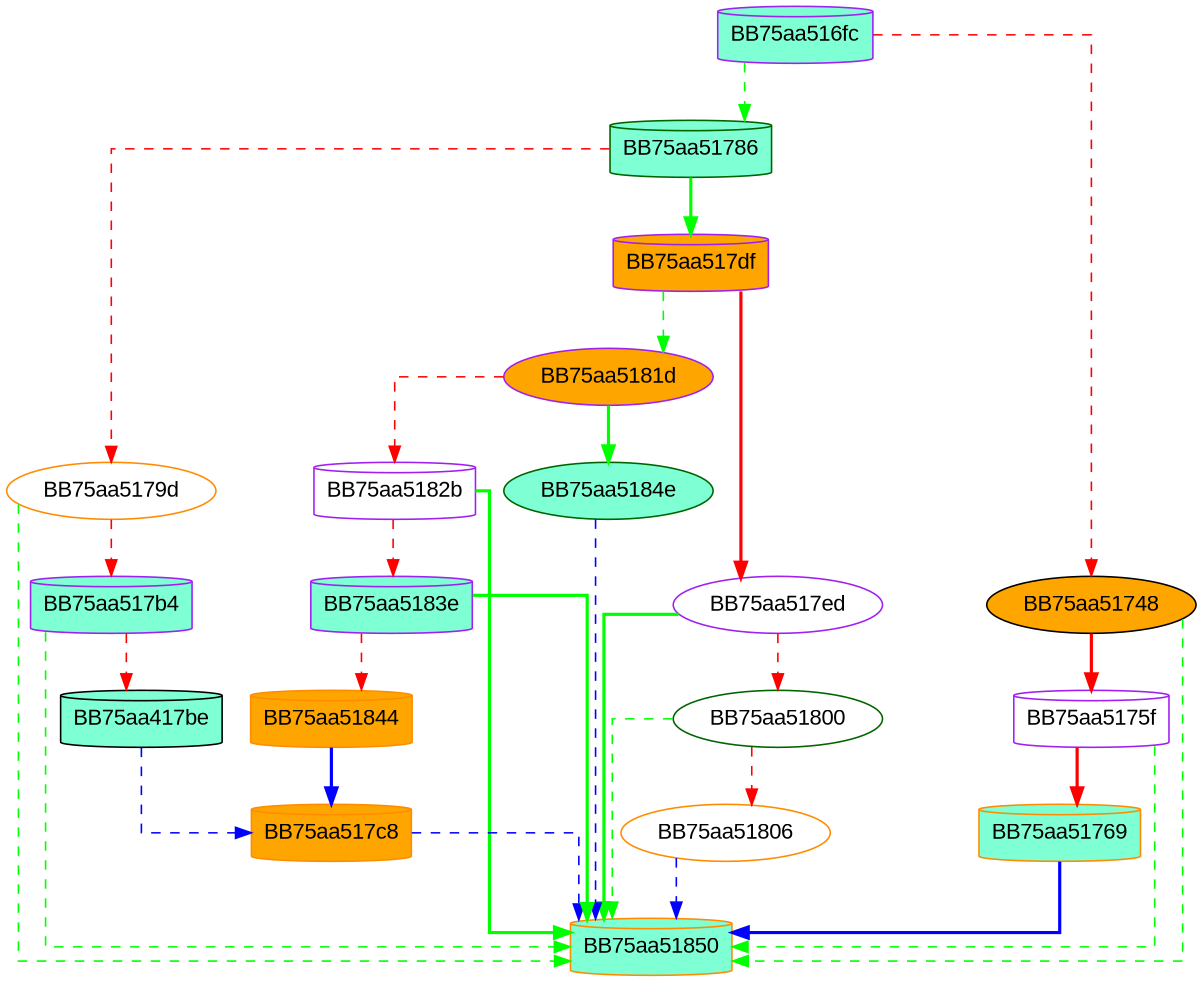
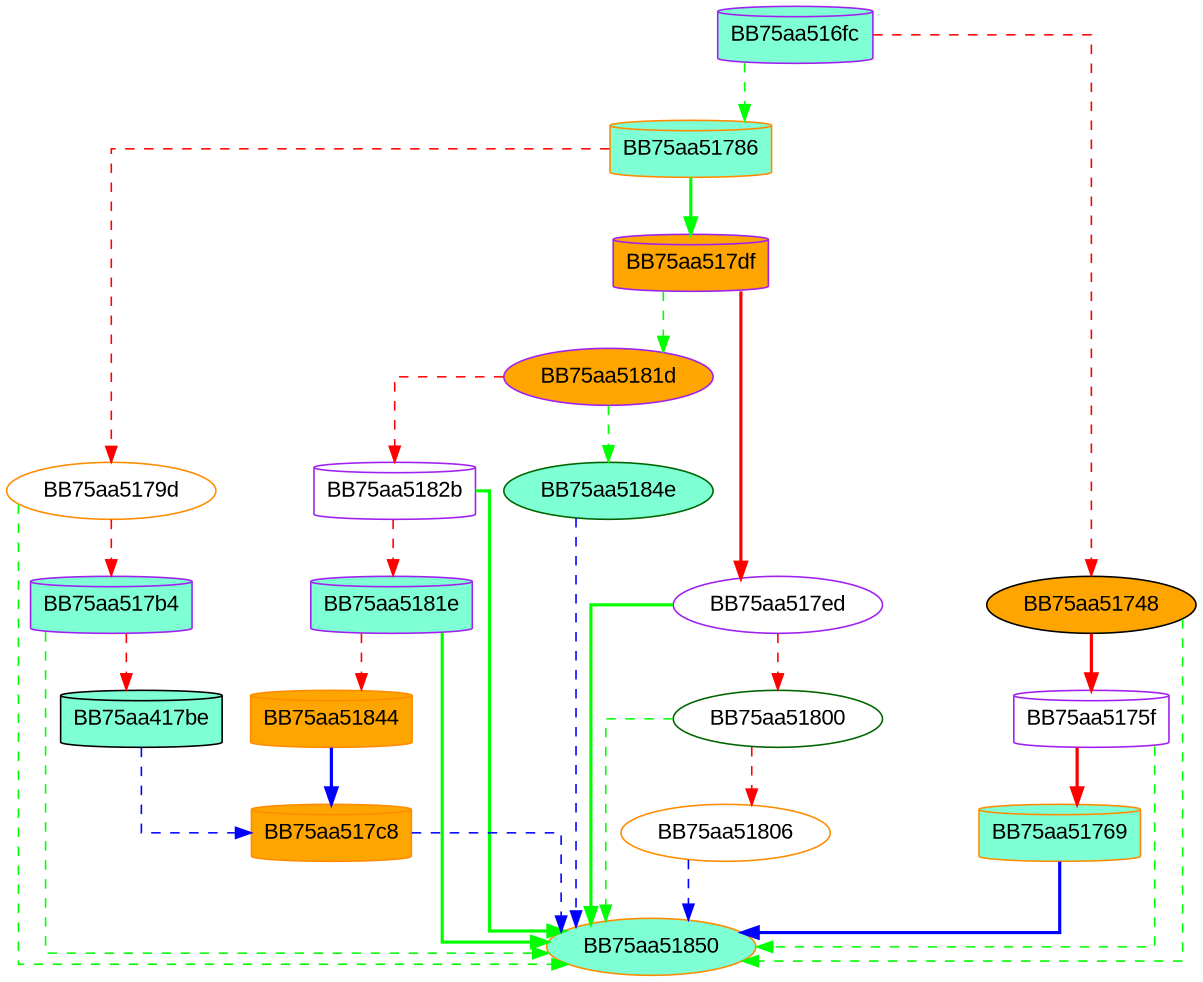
node "BB75aa51786": color darkgreen -> darkorange
edge "BB75aa5181d" -> "BB75aa5184e": style bold -> dashed
node "BB75aa5183e": label "BB75aa5183e" -> "BB75aa5181e"
node "BB75aa51850": shape cylinder -> ellipse
